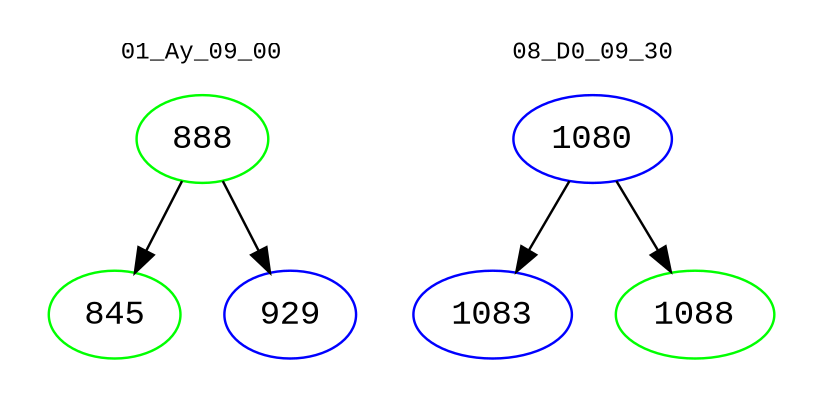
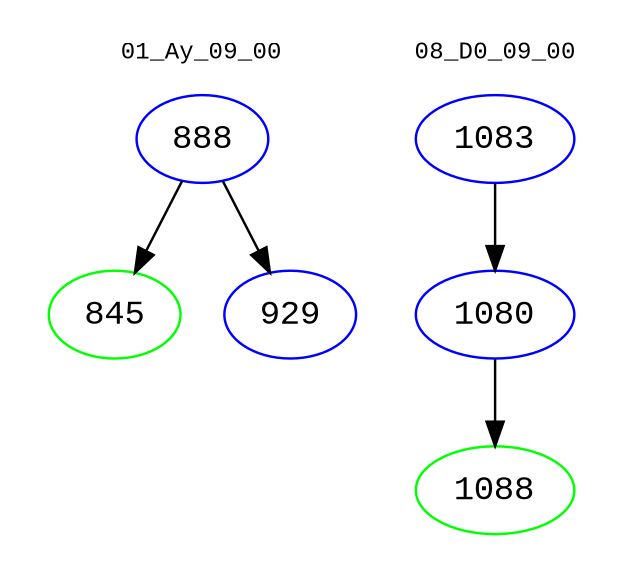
cluster "08_D0_09_30": label "08_D0_09_30" -> "08_D0_09_00"
node "888": color green -> blue
edge "1080" -> "1083": reversed
